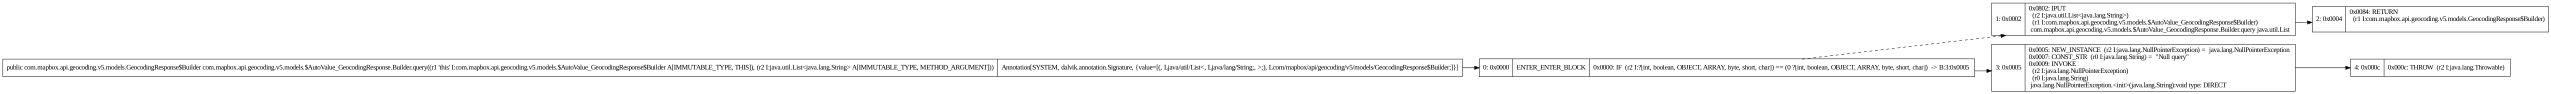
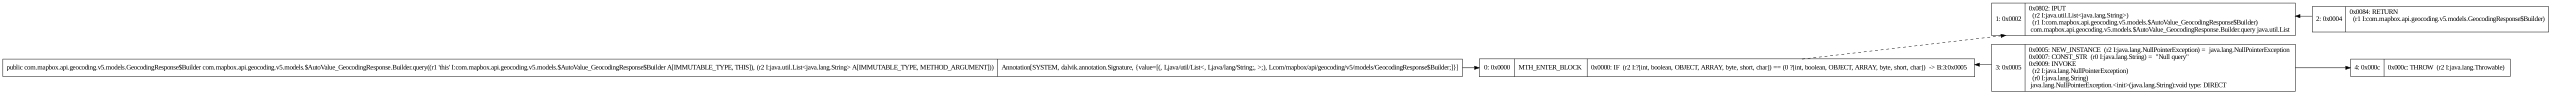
edge "1: 0x0002" -> "2: 0x0004": reversed
node "3: 0x0005": text "0x0009: INVOKE" -> "0x9009: INVOKE"
node "0: 0x0000": text "ENTER_ENTER_BLOCK" -> "MTH_ENTER_BLOCK"
edge "0: 0x0000" -> "3: 0x0005": reversed
